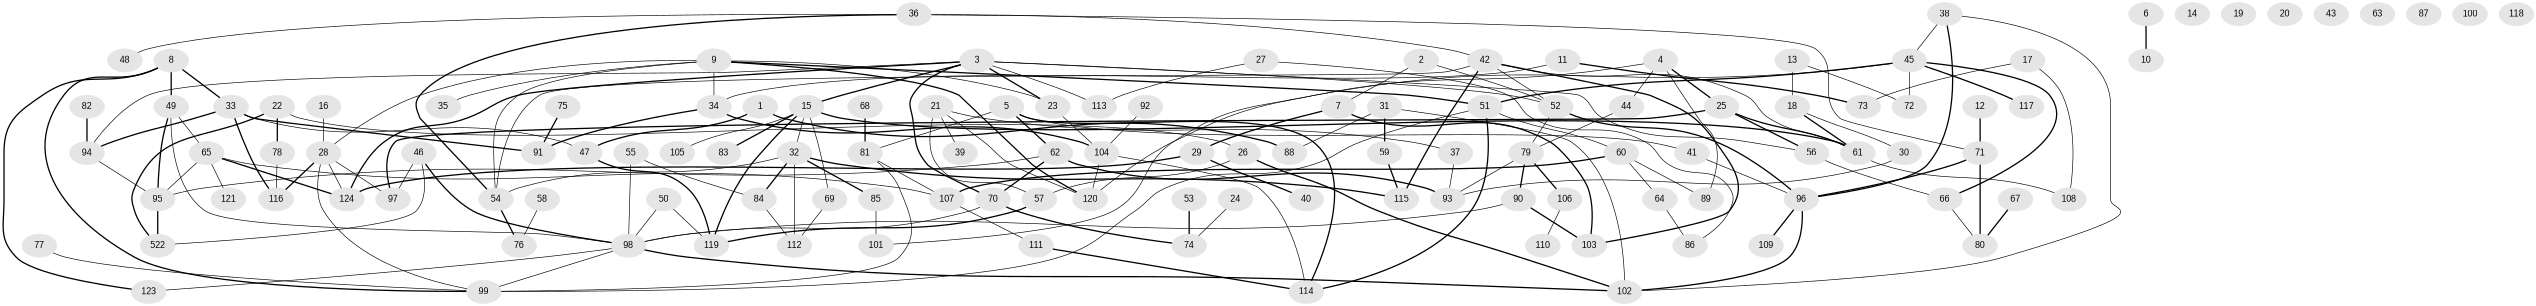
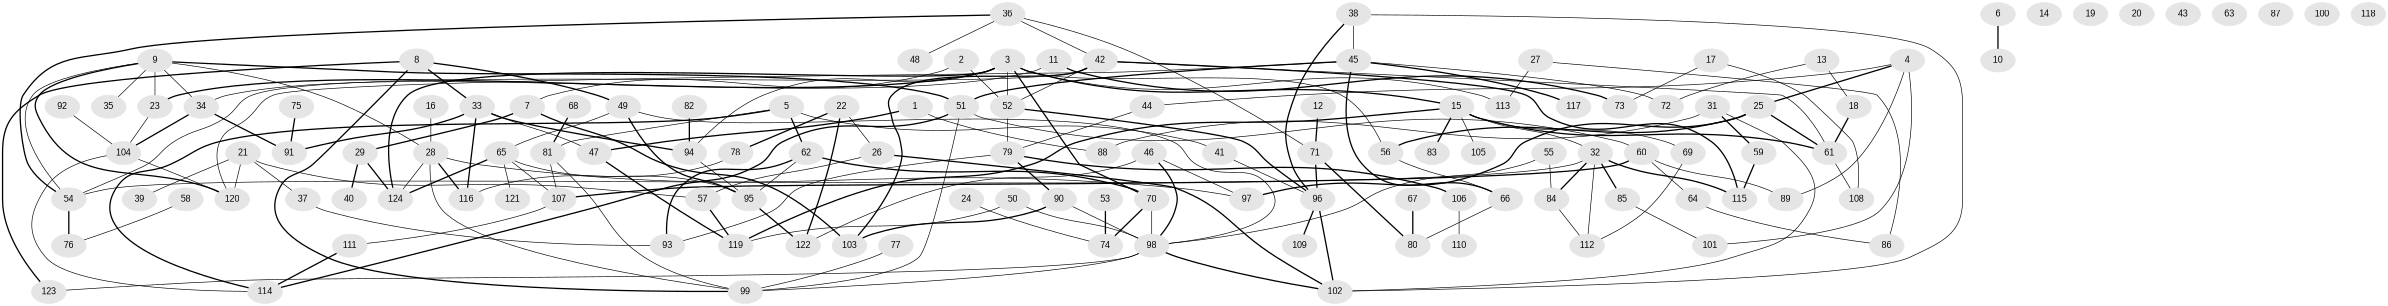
edge "1" -- "88": style bold -> solid
node "30": removed
node "522": label "522" -> "122"
